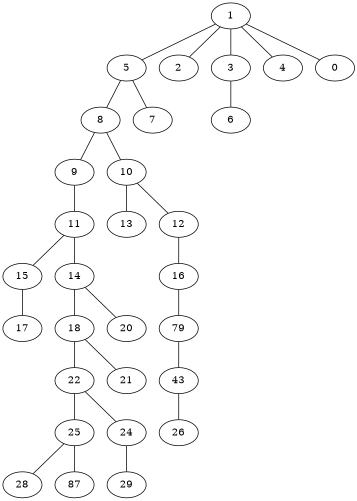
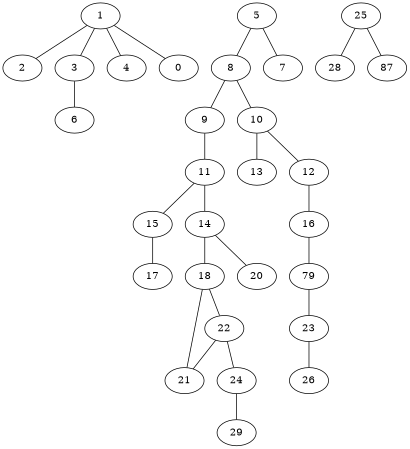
edge "1" -- "5": removed
node "43": label "43" -> "23"
edge "22" -- "25": now "22" -- "21"
